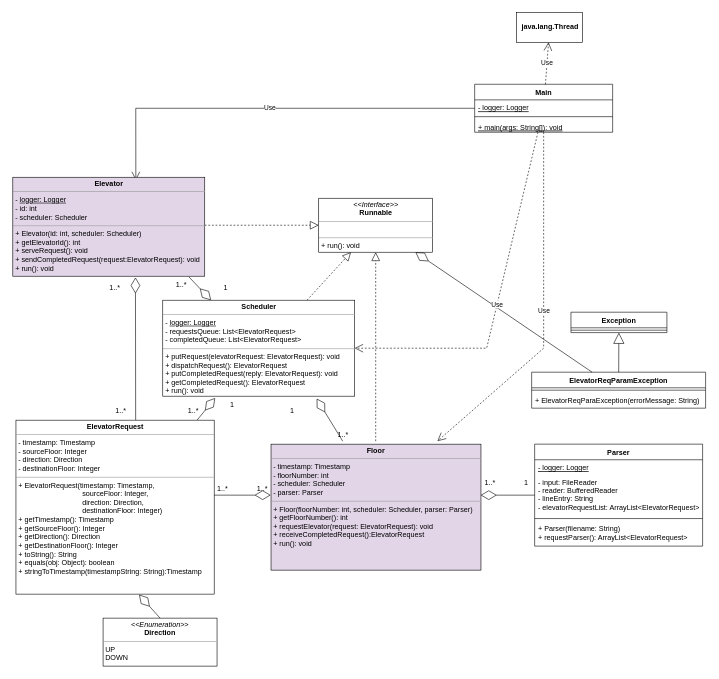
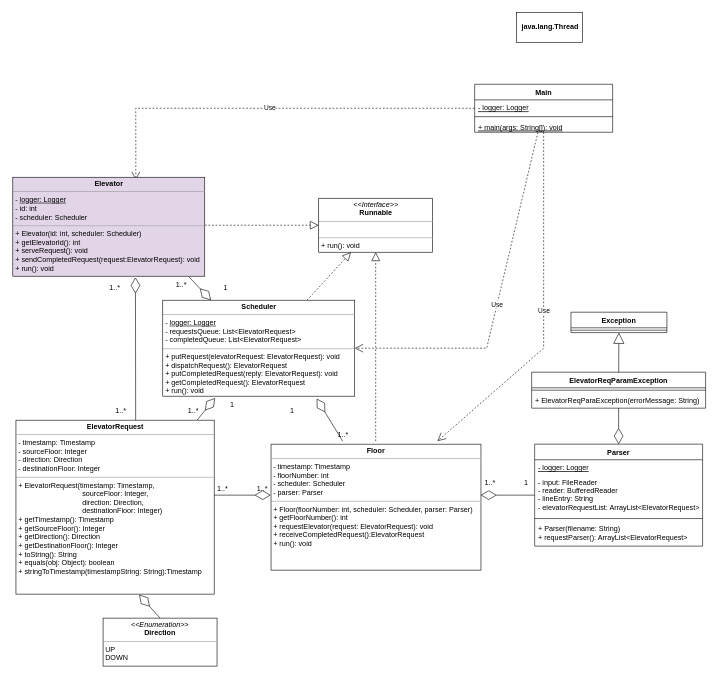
edge "Main" -> "java.lang.Thread": removed, label "Use"
edge "Main" -> "Elevator - logger: Logger - id: int- scheduler: Scheduler + Elevator(id: int, scheduler: Scheduler)+ getElevatorId(): int+ serveRequest(): void + sendCompletedRequest(request:ElevatorRequest): void+ run(): void": style solid -> dashed
edge "ElevatorReqParamException" -> "<<Interface>> Runnable + run(): void": now "ElevatorReqParamException" -> "Parser"
node "Floor - timestamp: Timestamp- floorNumber: int- scheduler: Scheduler- parser: Parser + Floor(floorNumber: int, scheduler: Scheduler, parser: Parser)+ getFloorNumber(): int+ requestElevator(request: ElevatorRequest): void + receiveCompletedRequest():ElevatorRequest+ run(): void": fillcolor #e1d5e7 -> #ffffff
